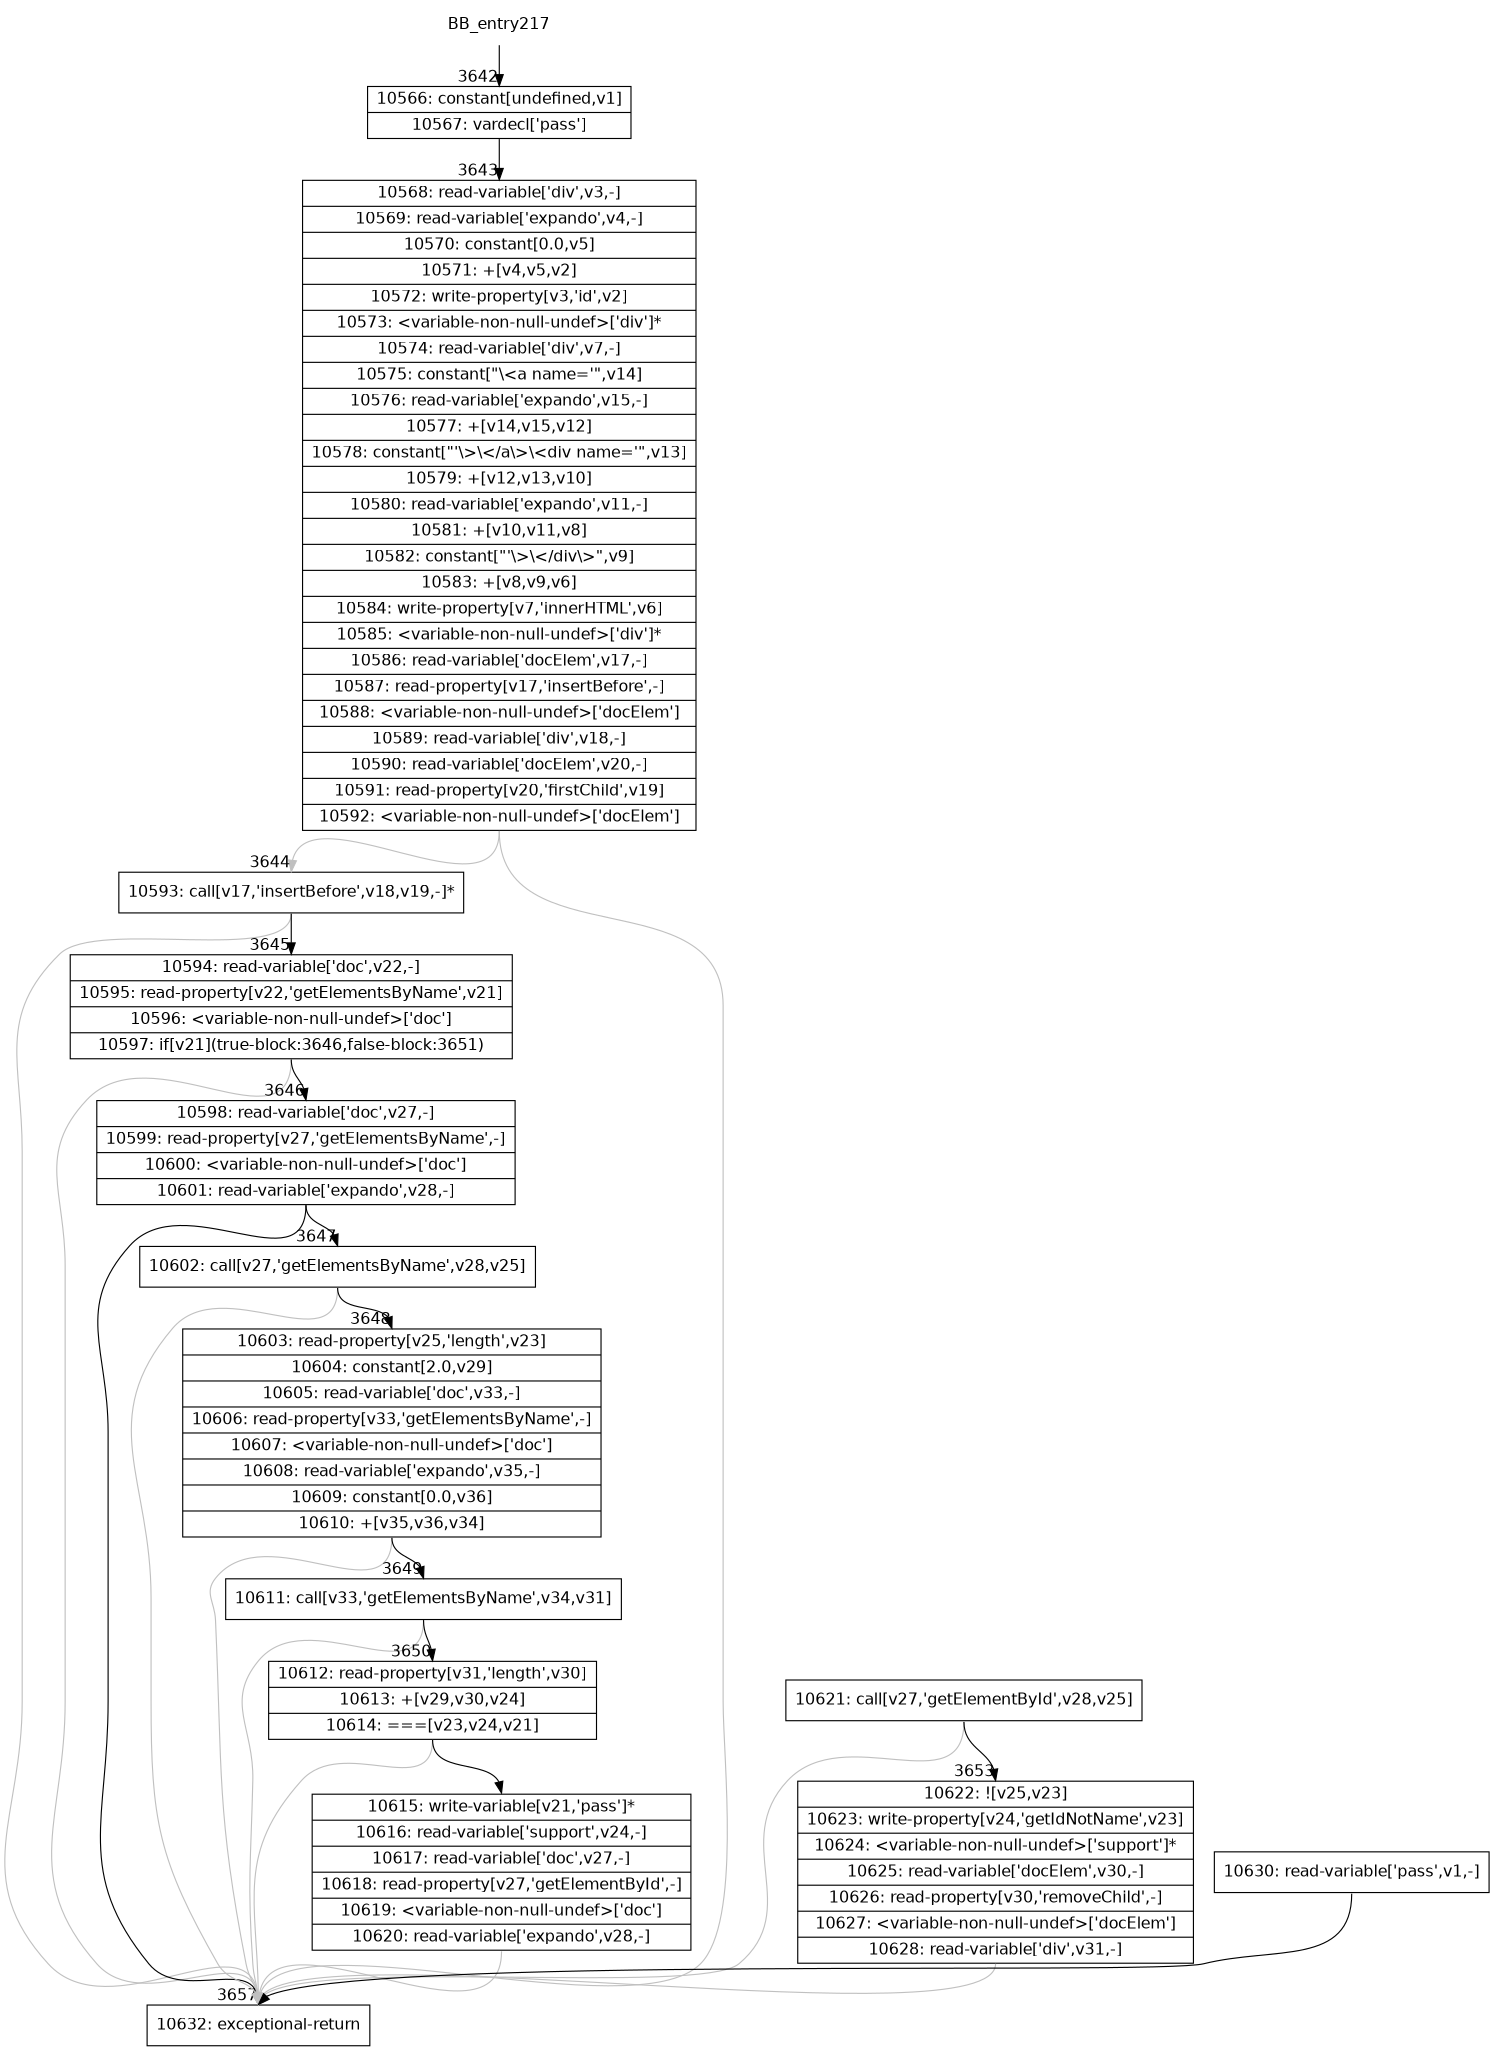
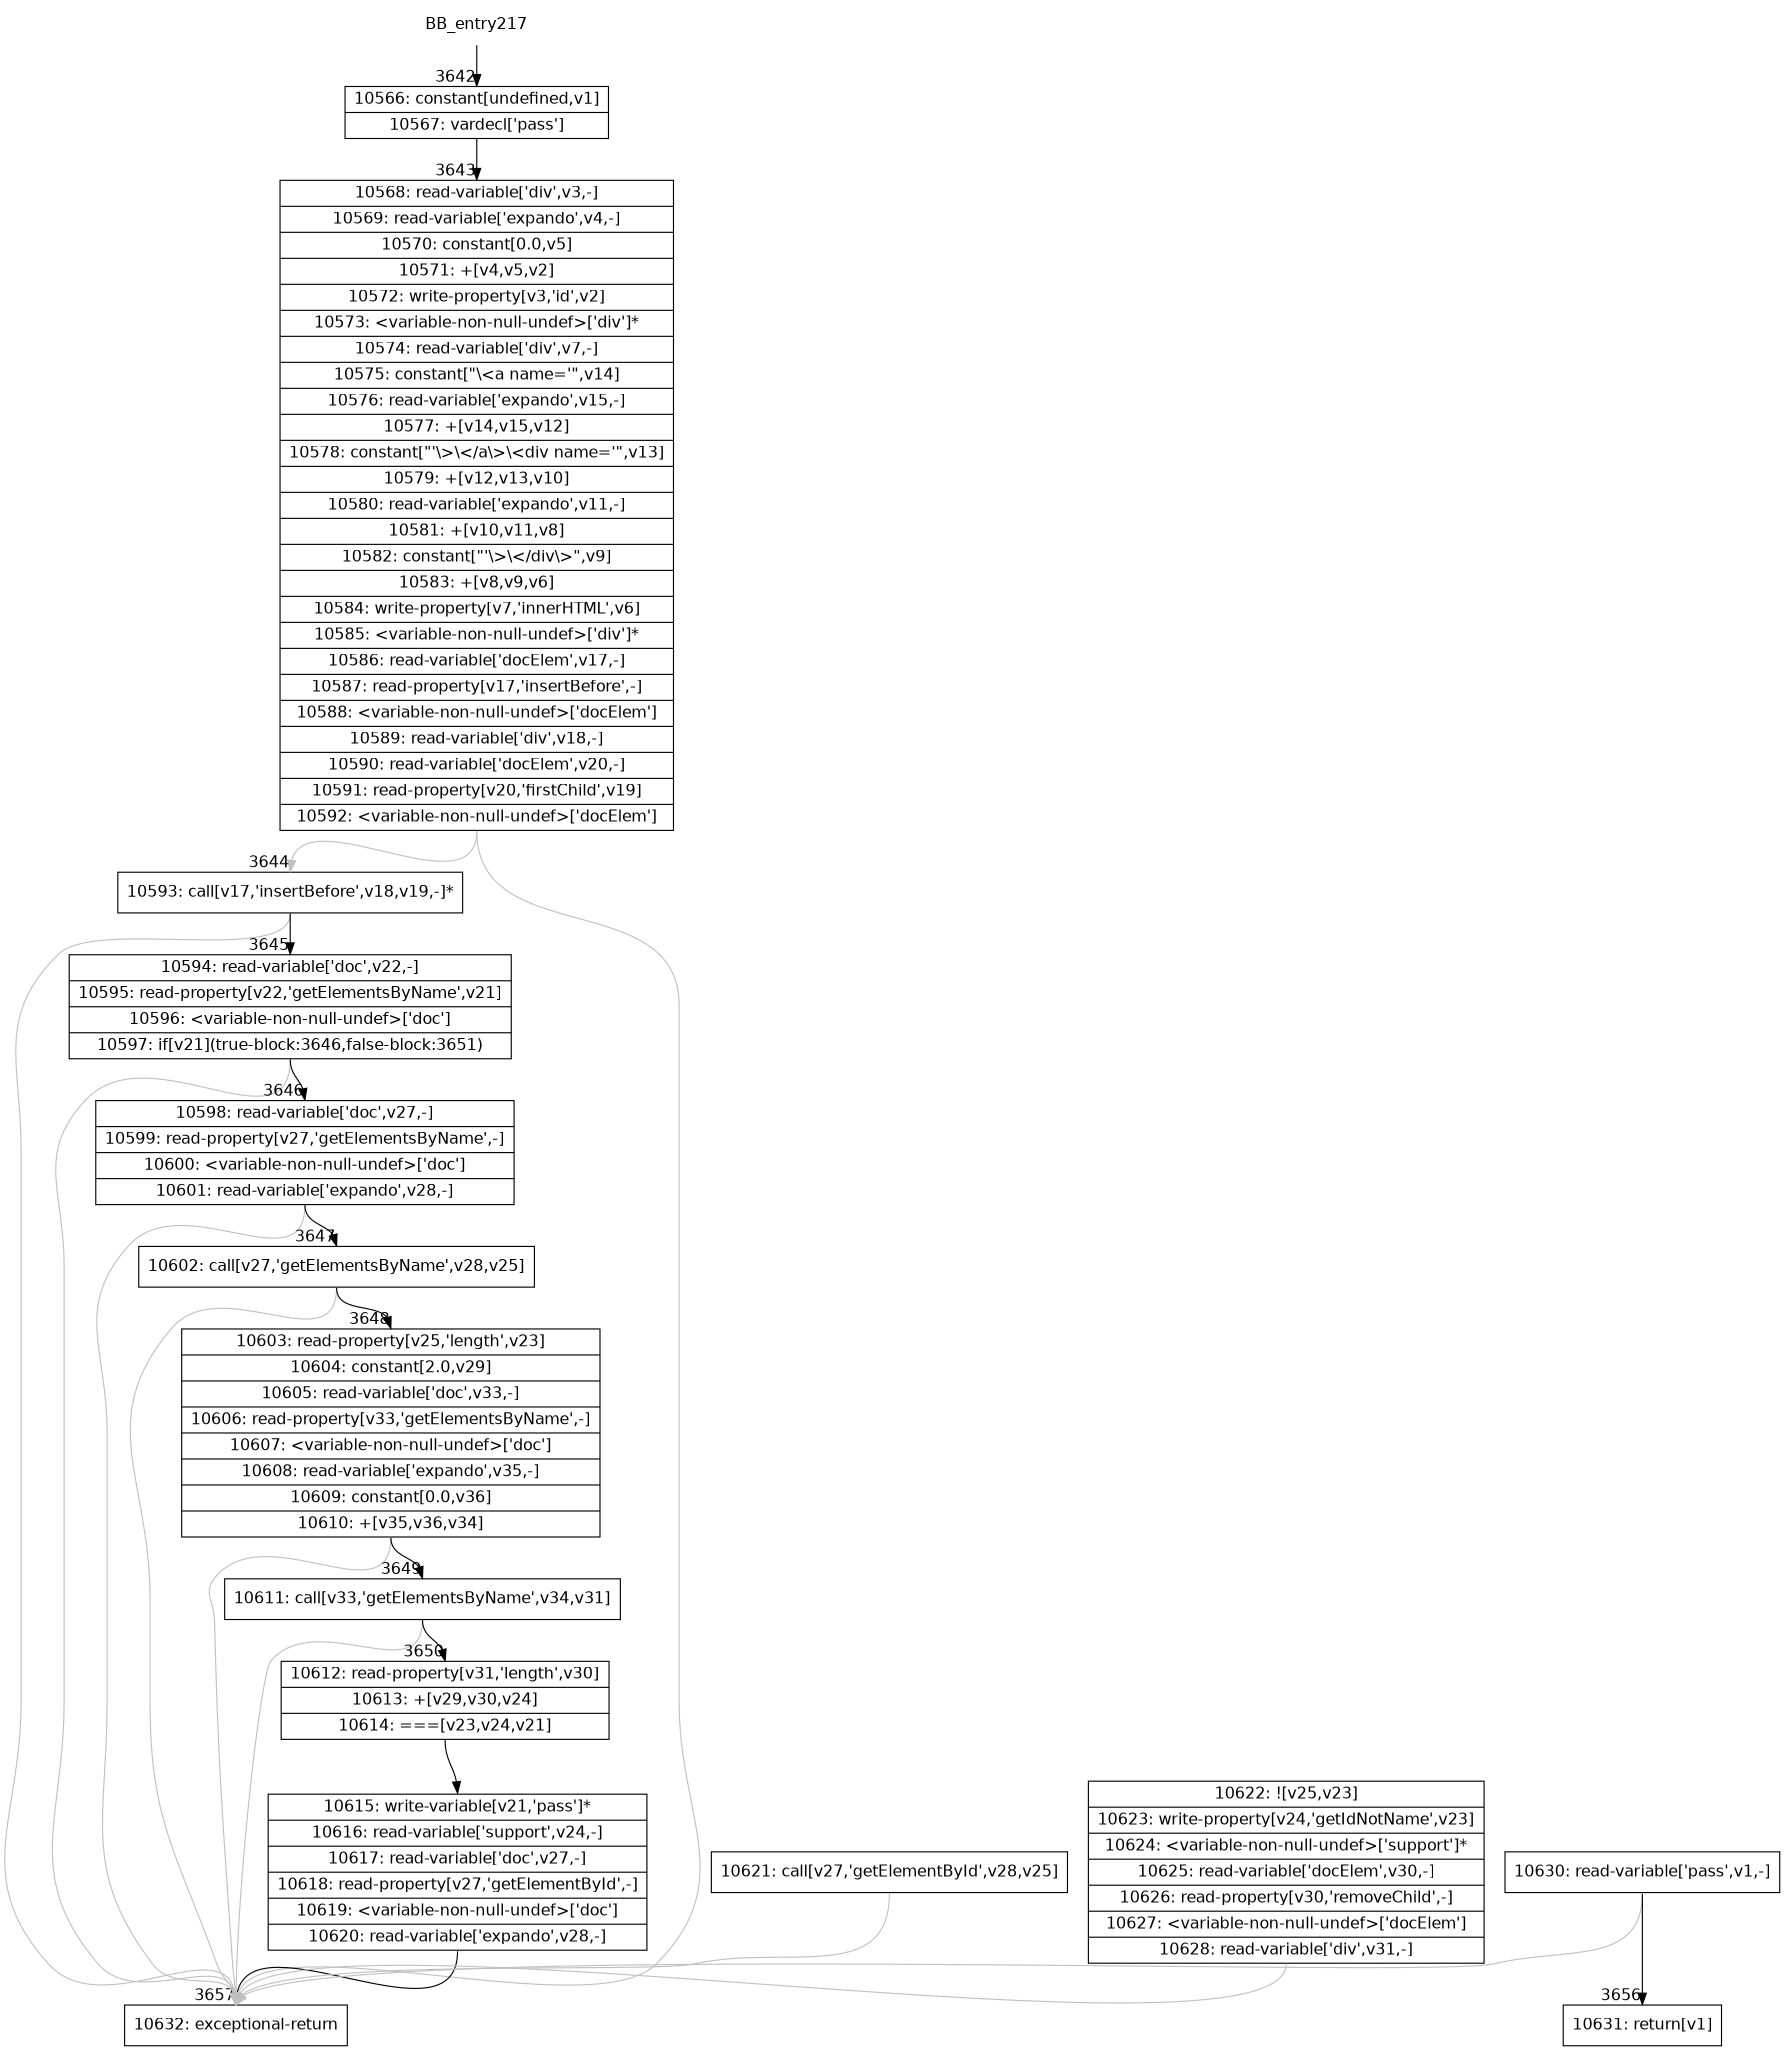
edge "10598: read-variable['doc',v27,-]" -> "10632: exceptional-return": color black -> gray
edge "10621: call[v27,'getElementById',v28,v25]" -> "10622: ![v25,v23]": removed
edge "10612: read-property[v31,'length',v30]" -> "10632: exceptional-return": removed
edge "10630: read-variable['pass',v1,-]" -> "10632: exceptional-return": color black -> gray
edge "10615: write-variable[v21,'pass']*" -> "10632: exceptional-return": color gray -> black
node "10631: return[v1]": added
